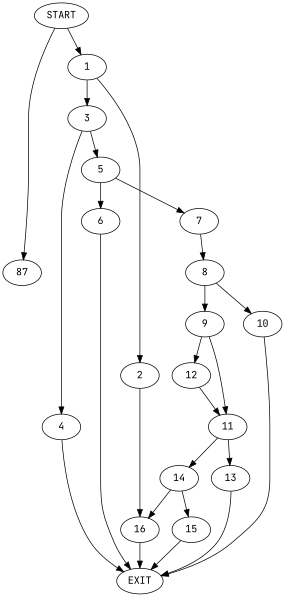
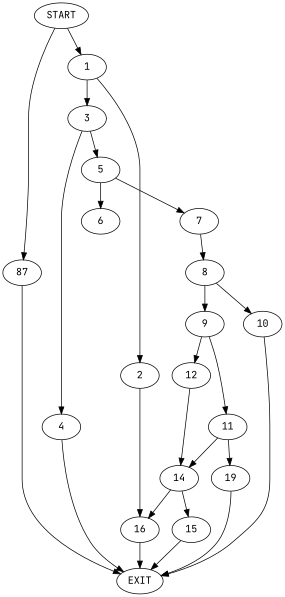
edge "12" -> "11": now "12" -> "14"
edge "6" -> "EXIT": now "87" -> "EXIT"
node "13": label "13" -> "19"
